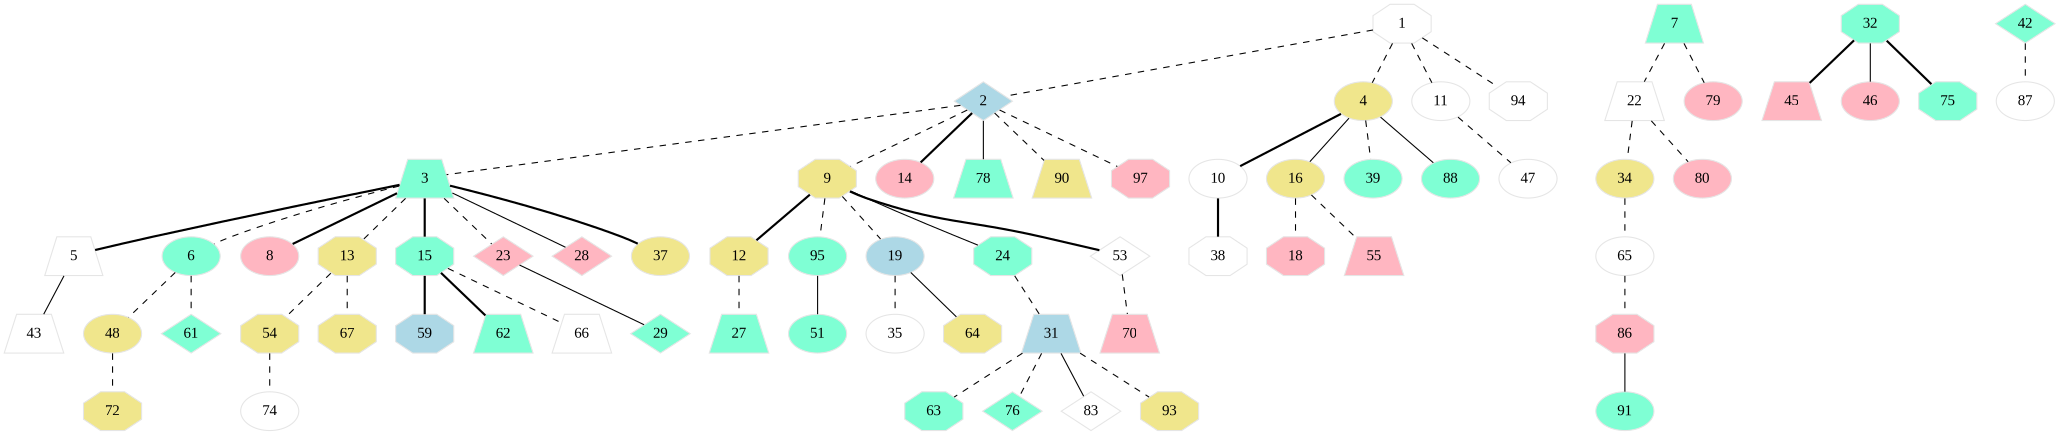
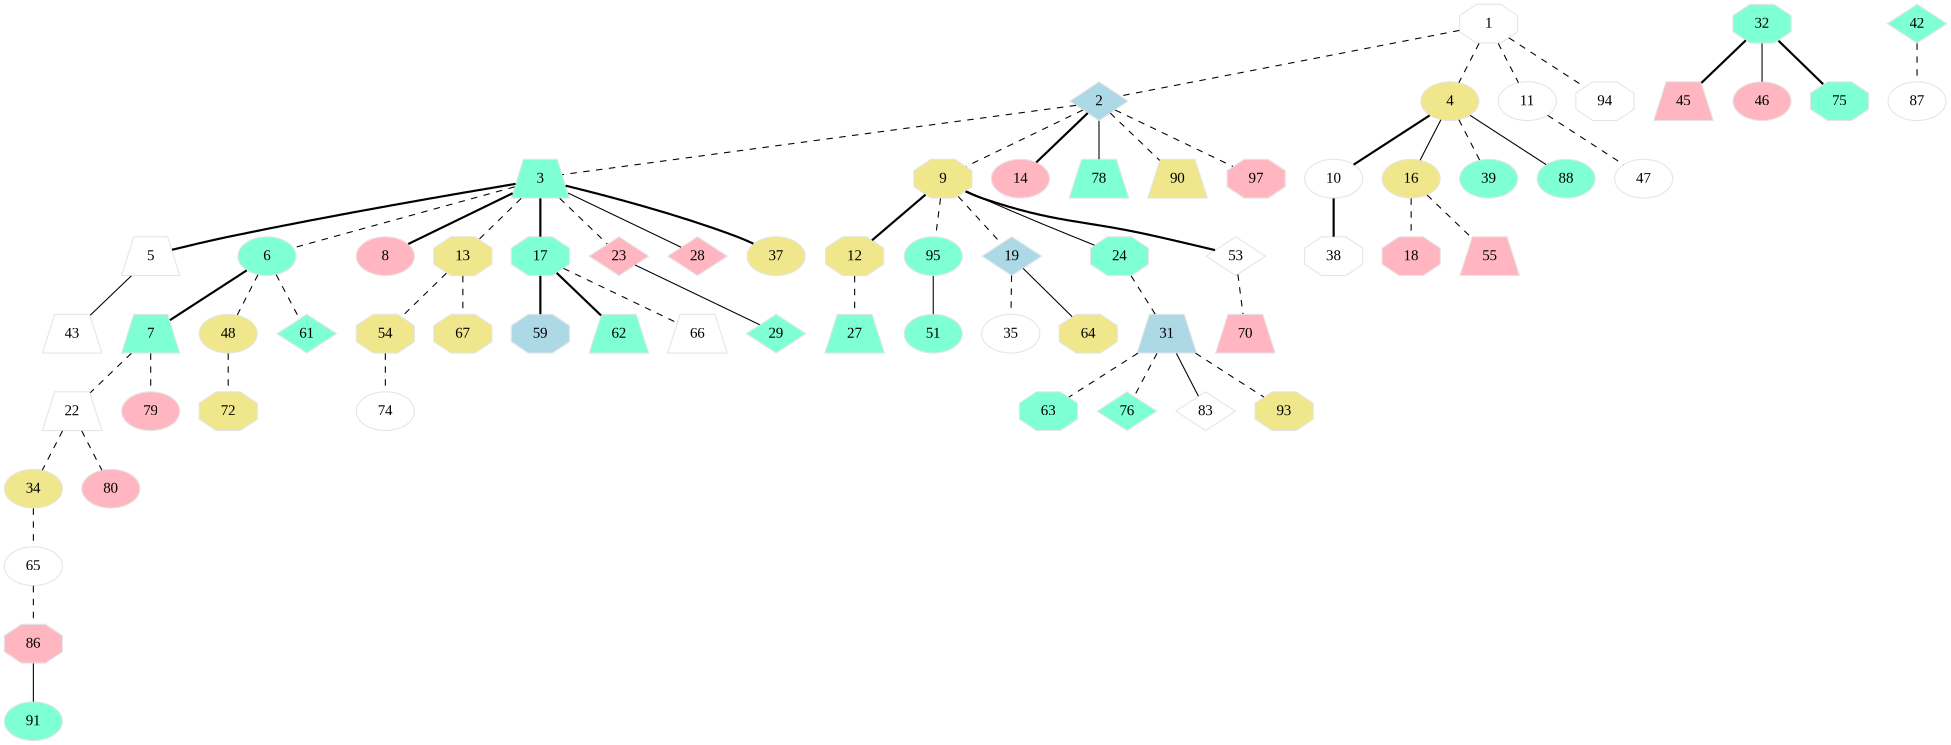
node "15": label "15" -> "17"
node "19": shape ellipse -> diamond
edge "6" -- "7": added
